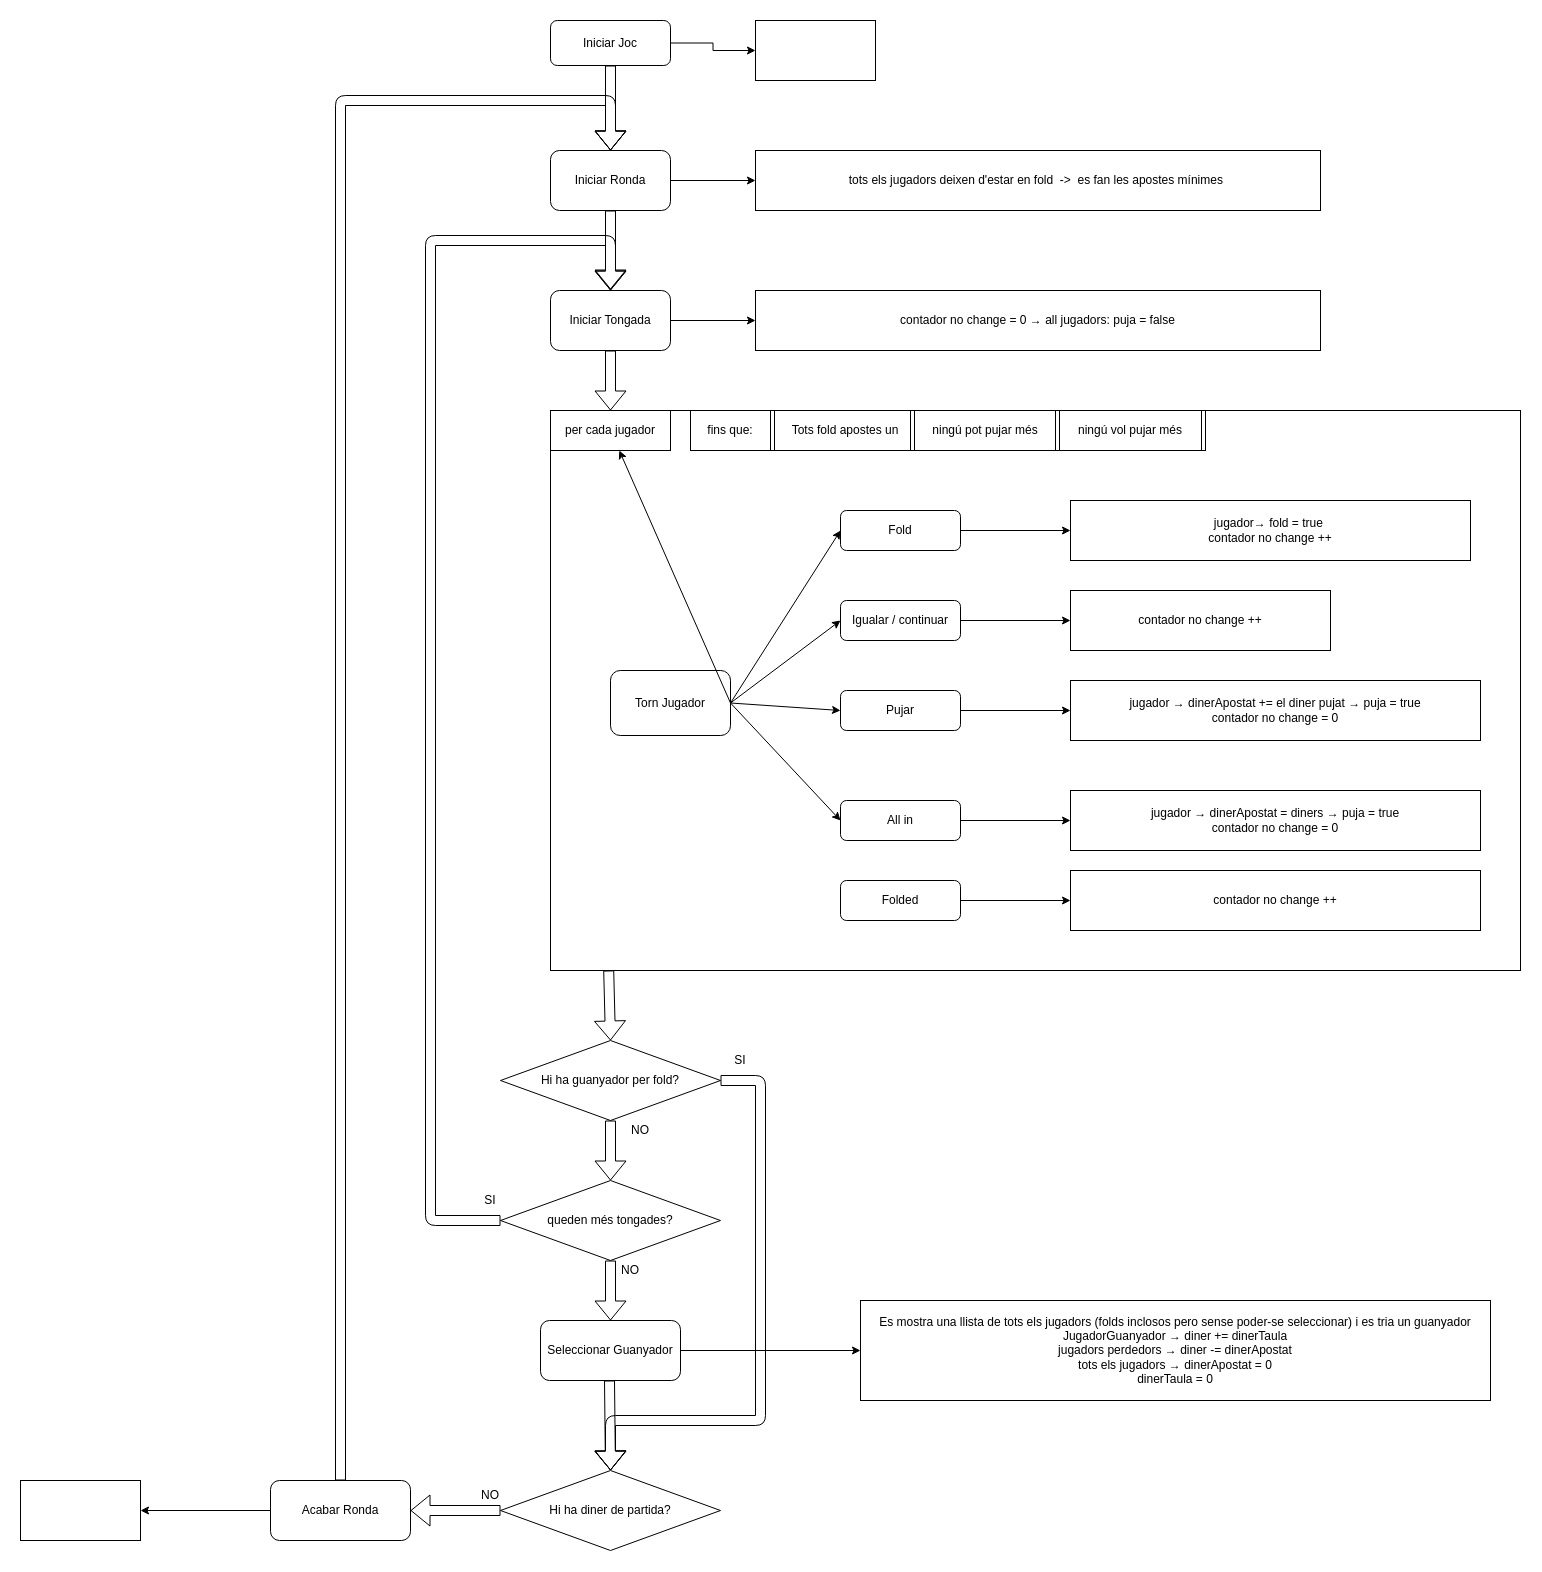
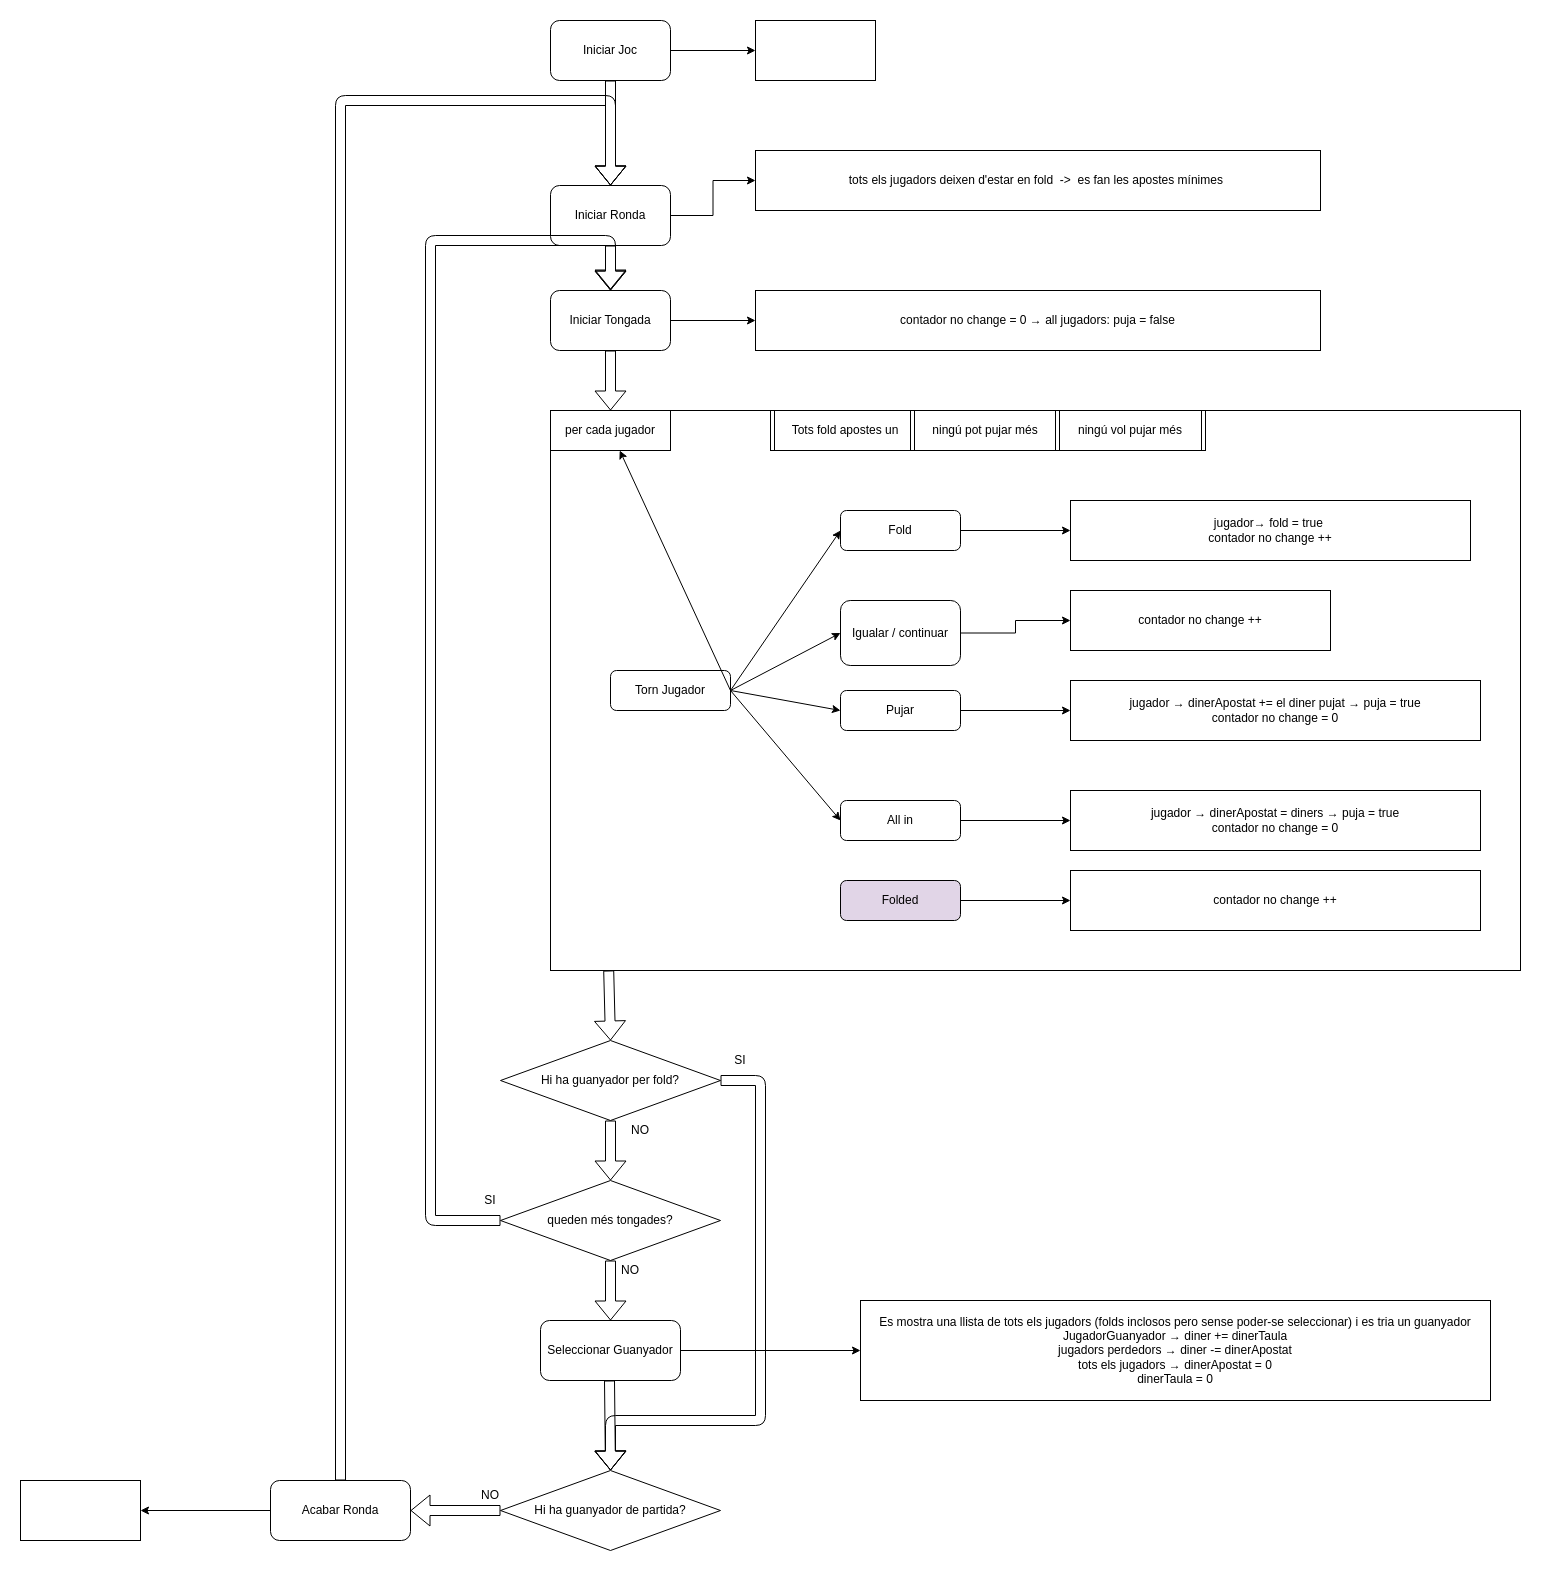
node "Iniciar Joc": size 120x45 -> 120x60
node "Iniciar Ronda": moved (611, 181) -> (611, 216)
node "fins que:": removed
node "Igualar / continuar": size 120x40 -> 120x65
node "Torn Jugador": size 120x65 -> 120x40
node "Folded": fillcolor #ffffff -> #e1d5e7
node "Hi ha diner de partida?": label "Hi ha diner de partida?" -> "Hi ha guanyador de partida?"
